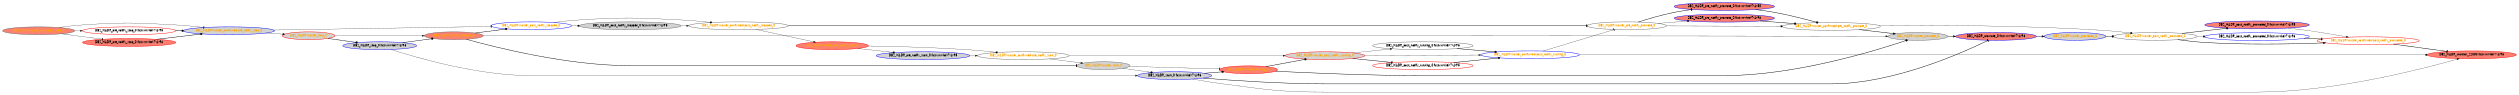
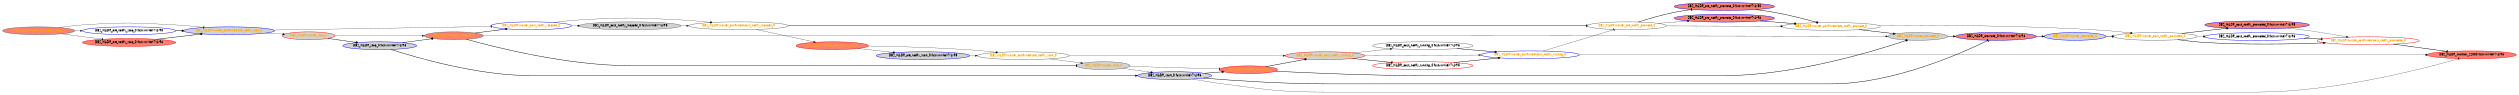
node "DB2_HADR_pre_notify_stop_0 fastvm-rhel-7-4-95": color red -> blue
edge "DB2_HADR_stop_0 fastvm-rhel-7-4-96" -> "DB2_HADR_start_0 fastvm-rhel-7-4-96": style solid -> bold
edge "DB2_HADR_start_0 fastvm-rhel-7-4-96" -> "DB2_HADR_monitor_22000 fastvm-rhel-7-4-96": arrowhead normal -> tee
